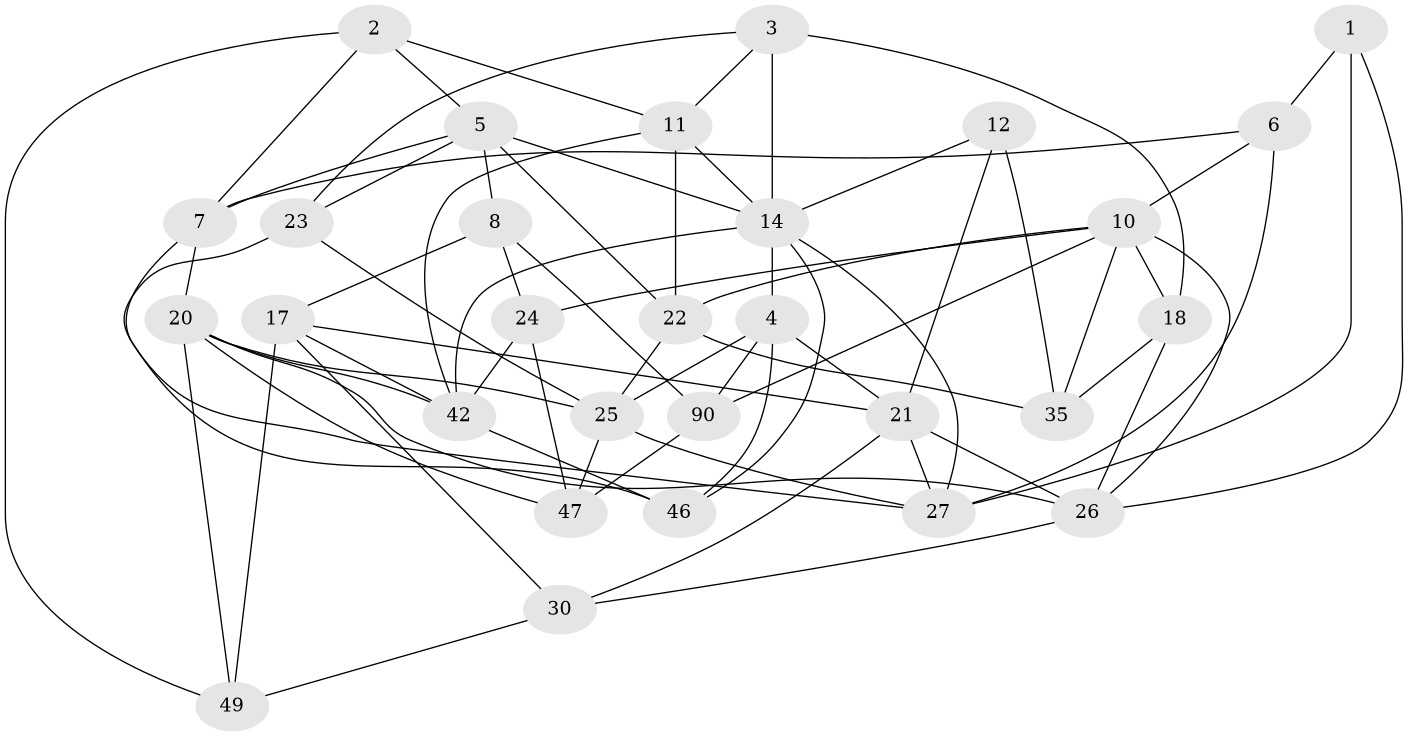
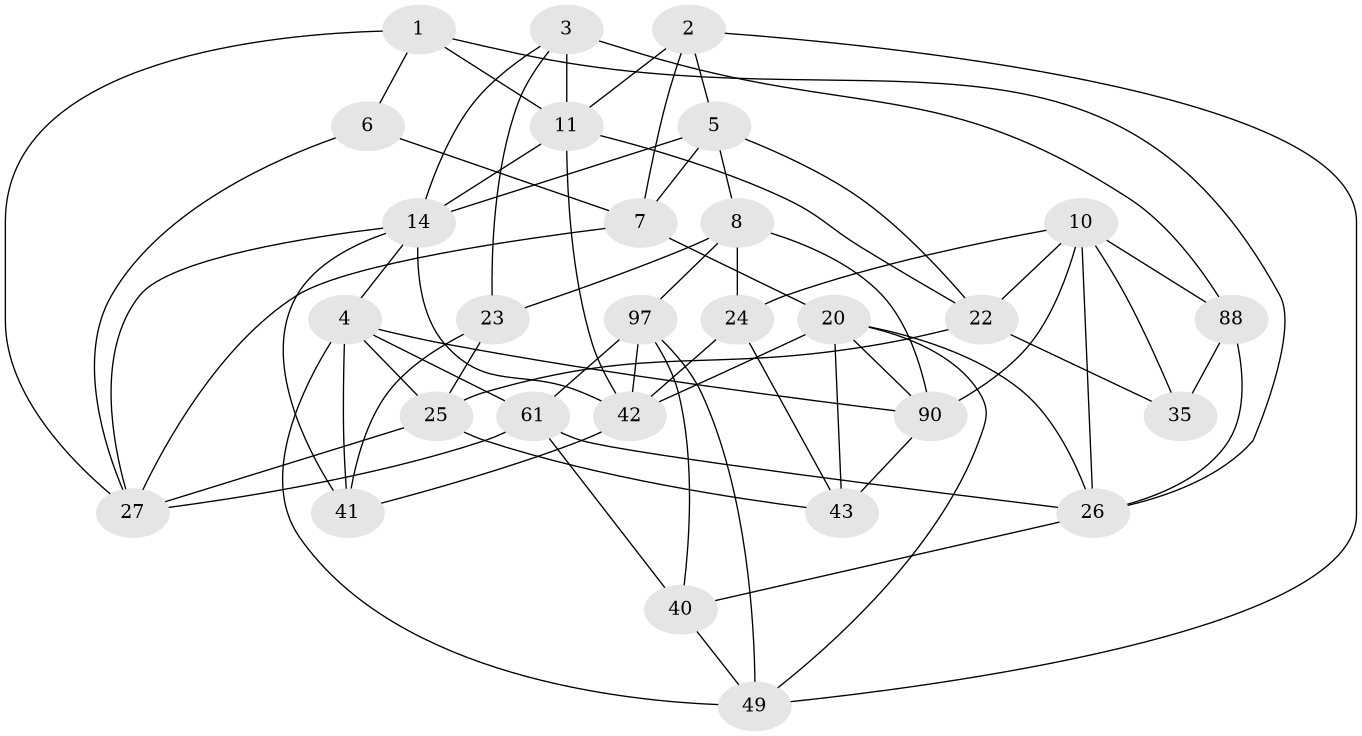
edge "1" -- "11": added
node "12": removed
edge "6" -- "10": removed
edge "5" -- "23": now "8" -- "23"
node "17": label "17" -> "97"
node "18": label "18" -> "88"
edge "20" -- "25": now "20" -- "90"
node "21": label "21" -> "61"
node "47": label "47" -> "43"
node "46": label "46" -> "41"
node "30": label "30" -> "40"
edge "4" -- "49": added
